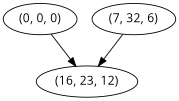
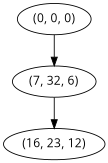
edge "(0, 0, 0)" -> "(16, 23, 12)": now "(0, 0, 0)" -> "(7, 32, 6)"
